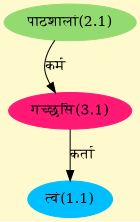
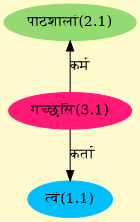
edge "पाठशालां(2.1)" -> "गच्छसि(3.1)": reversed
